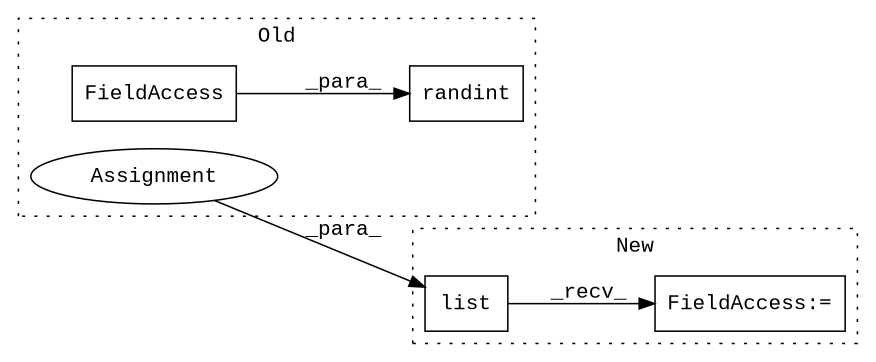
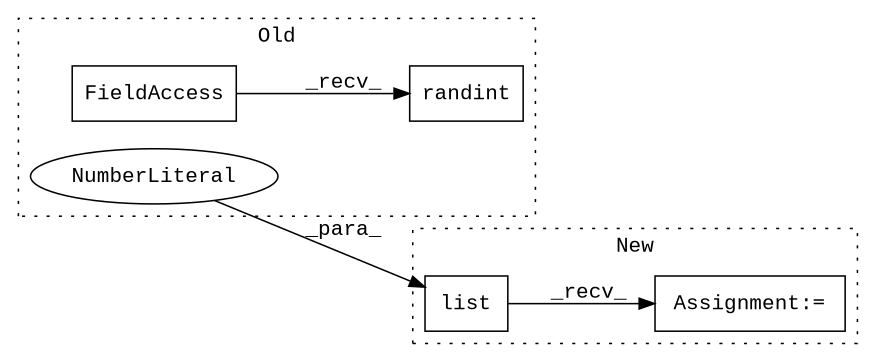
edge "FieldAccess" -> "randint": label "_para_" -> "_recv_"
node "Assignment": label "Assignment" -> "NumberLiteral"
node "FieldAccess:=": label "FieldAccess:=" -> "Assignment:="
